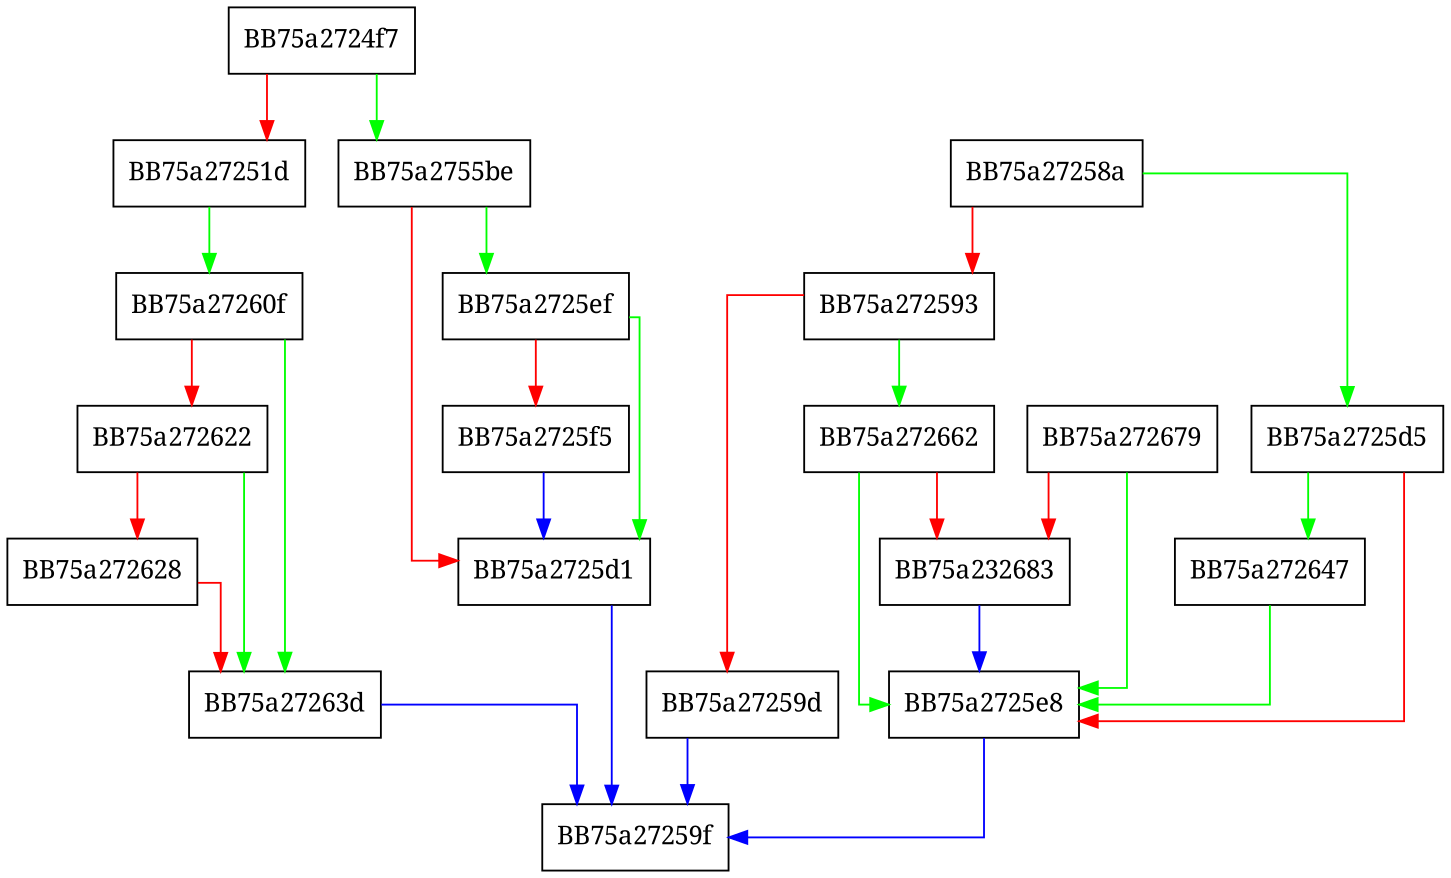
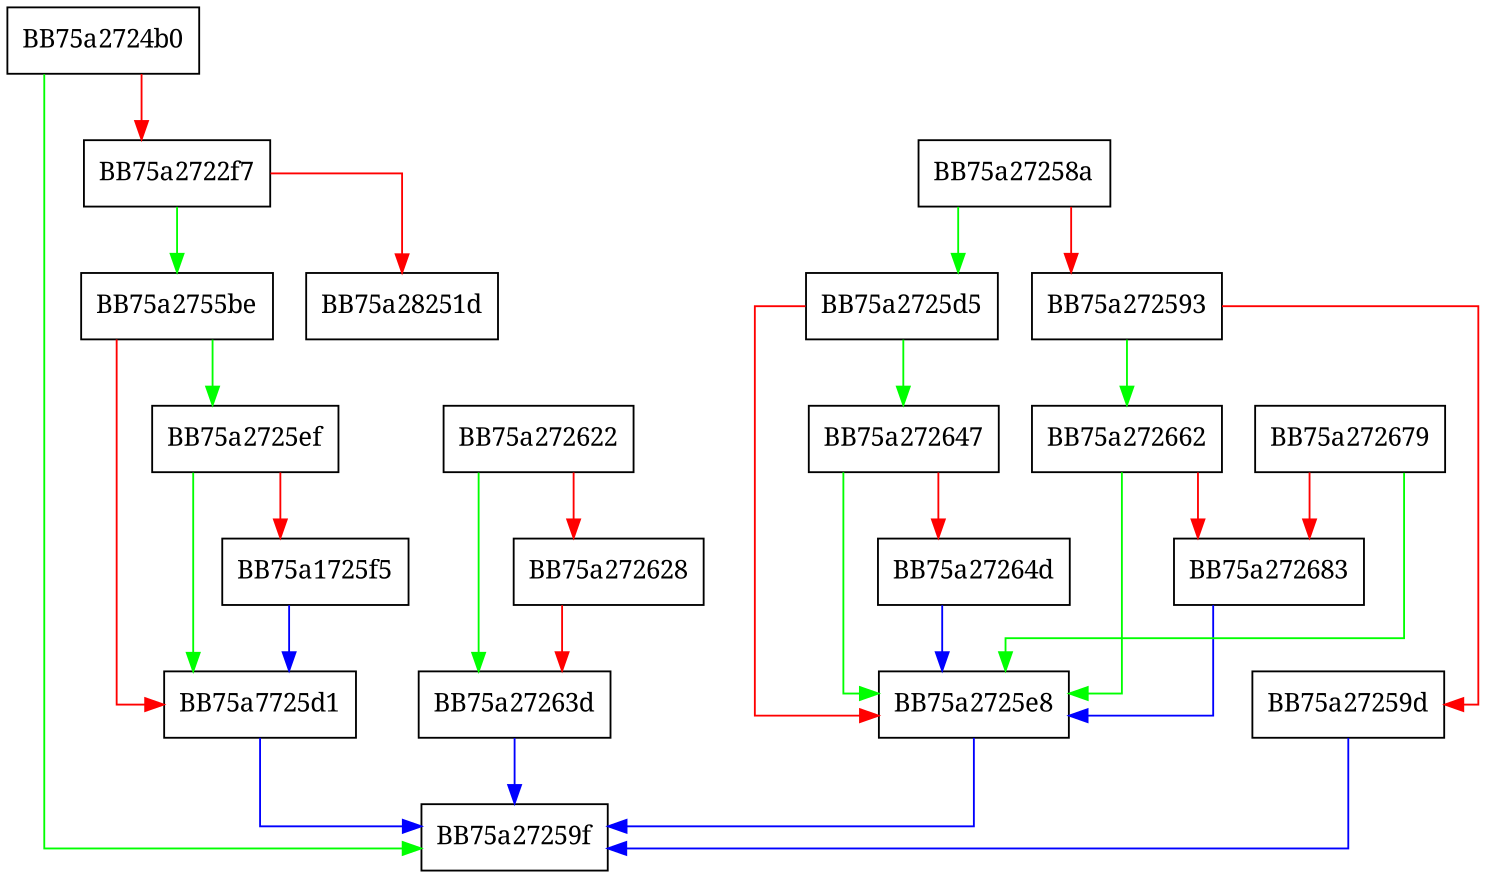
node "BB75a2724b0": added
node "BB75a2724f7": label "BB75a2724f7" -> "BB75a2722f7"
node "BB75a27251d": label "BB75a27251d" -> "BB75a28251d"
node "BB75a27260f": removed
node "BB75a2725f5": label "BB75a2725f5" -> "BB75a1725f5"
node "BB75a2725d1": label "BB75a2725d1" -> "BB75a7725d1"
node "BB75a27264d": added
node "BB75a232683": label "BB75a232683" -> "BB75a272683"
